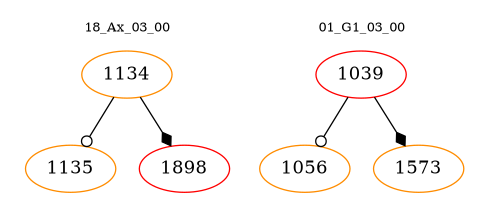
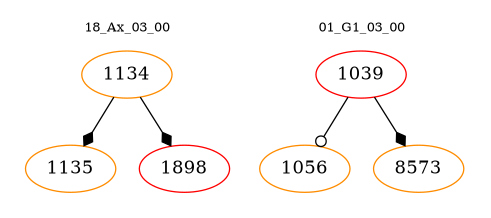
edge "1134" -> "1135": arrowhead odot -> diamond
node "1573": label "1573" -> "8573"
